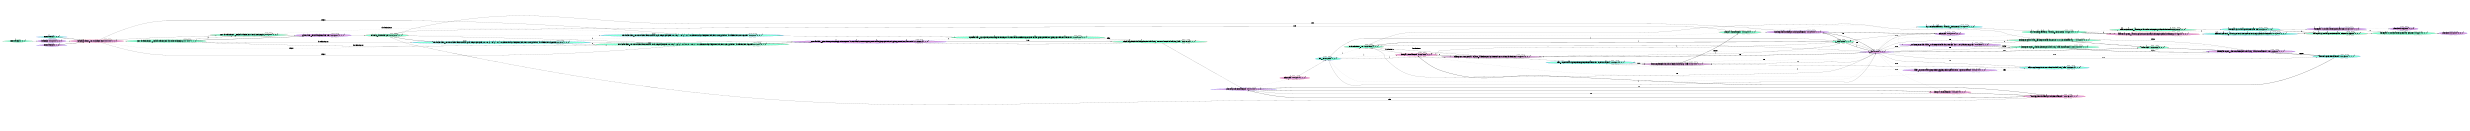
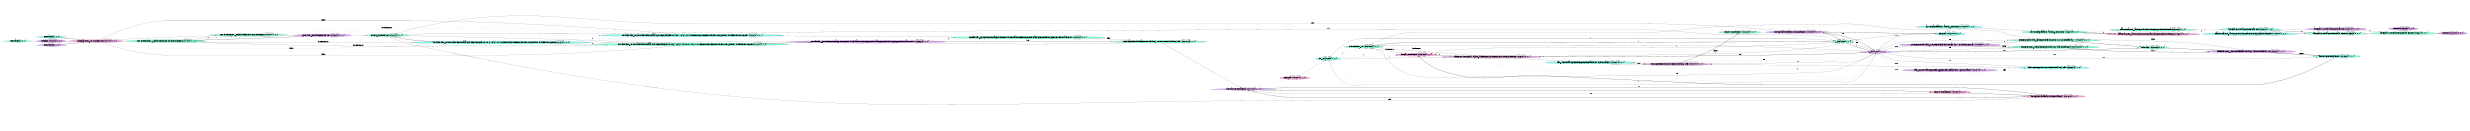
edge "Node node = cluster.nodes().get(0)@@@7@@@['1', '1', '1']" -> "client.poll(1,time.milliseconds())@@@28@@@['1', '1', '1']": now "Node node = cluster.nodes().get(0)@@@7@@@['1', '1', '1']" -> "i++@@@18@@@['1', '1', '1']"
node "selector.clear()@@@30@@@['0', '0', '1']": fillcolor plum -> aquamarine
